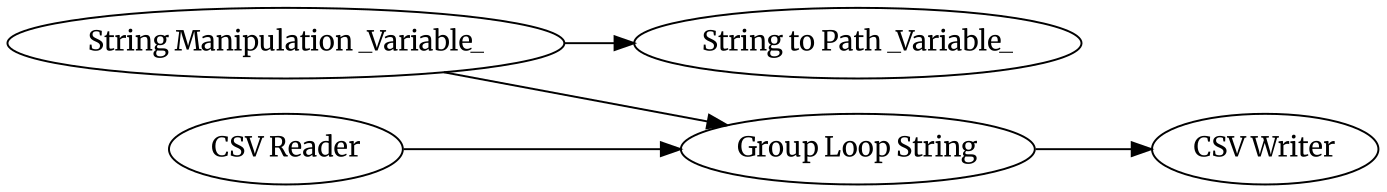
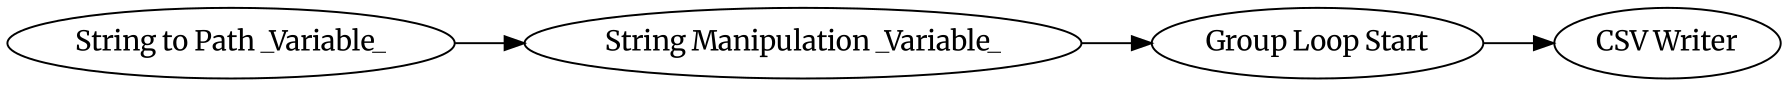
edge "String Manipulation _Variable_" -> "String to Path _Variable_": reversed
node "CSV Reader": removed
node "Group Loop String": label "Group Loop String" -> "Group Loop Start"
